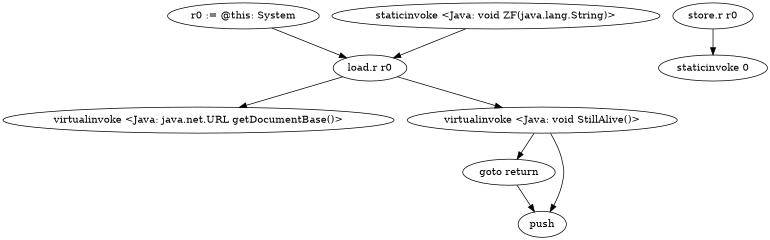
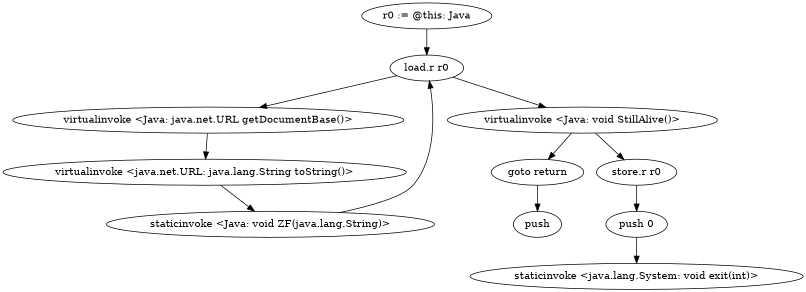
node "r0 := @this: System": label "r0 := @this: System" -> "r0 := @this: Java"
node "staticinvoke 0": label "staticinvoke 0" -> "push 0"
edge "virtualinvoke <Java: void StillAlive()>" -> "push": now "virtualinvoke <Java: void StillAlive()>" -> "store.r r0"
node "virtualinvoke <java.net.URL: java.lang.String toString()>": added
node "staticinvoke <java.lang.System: void exit(int)>": added
